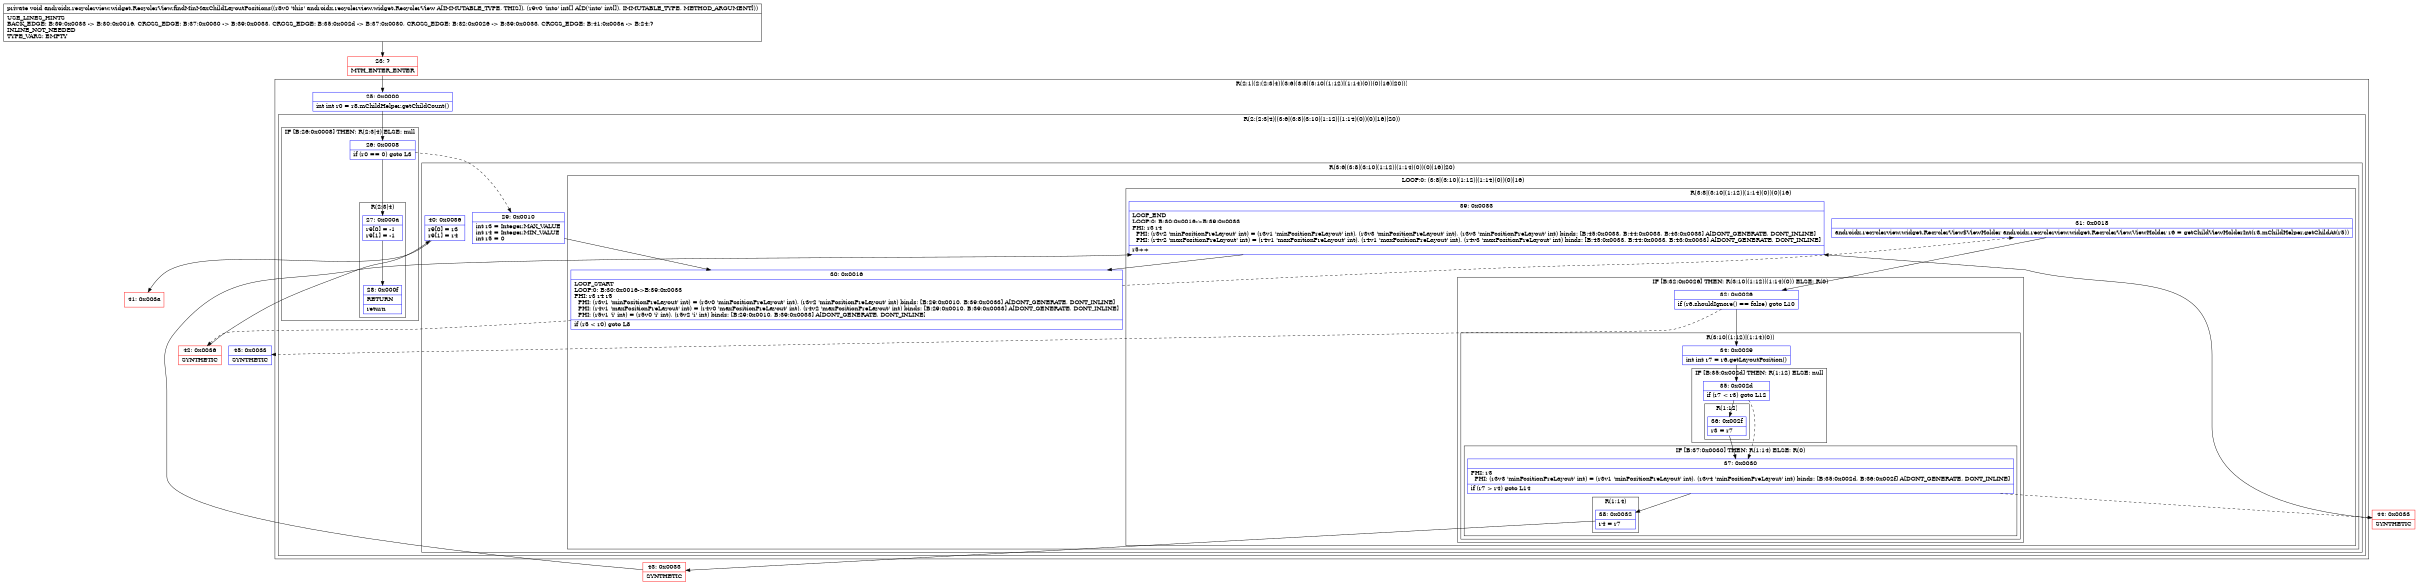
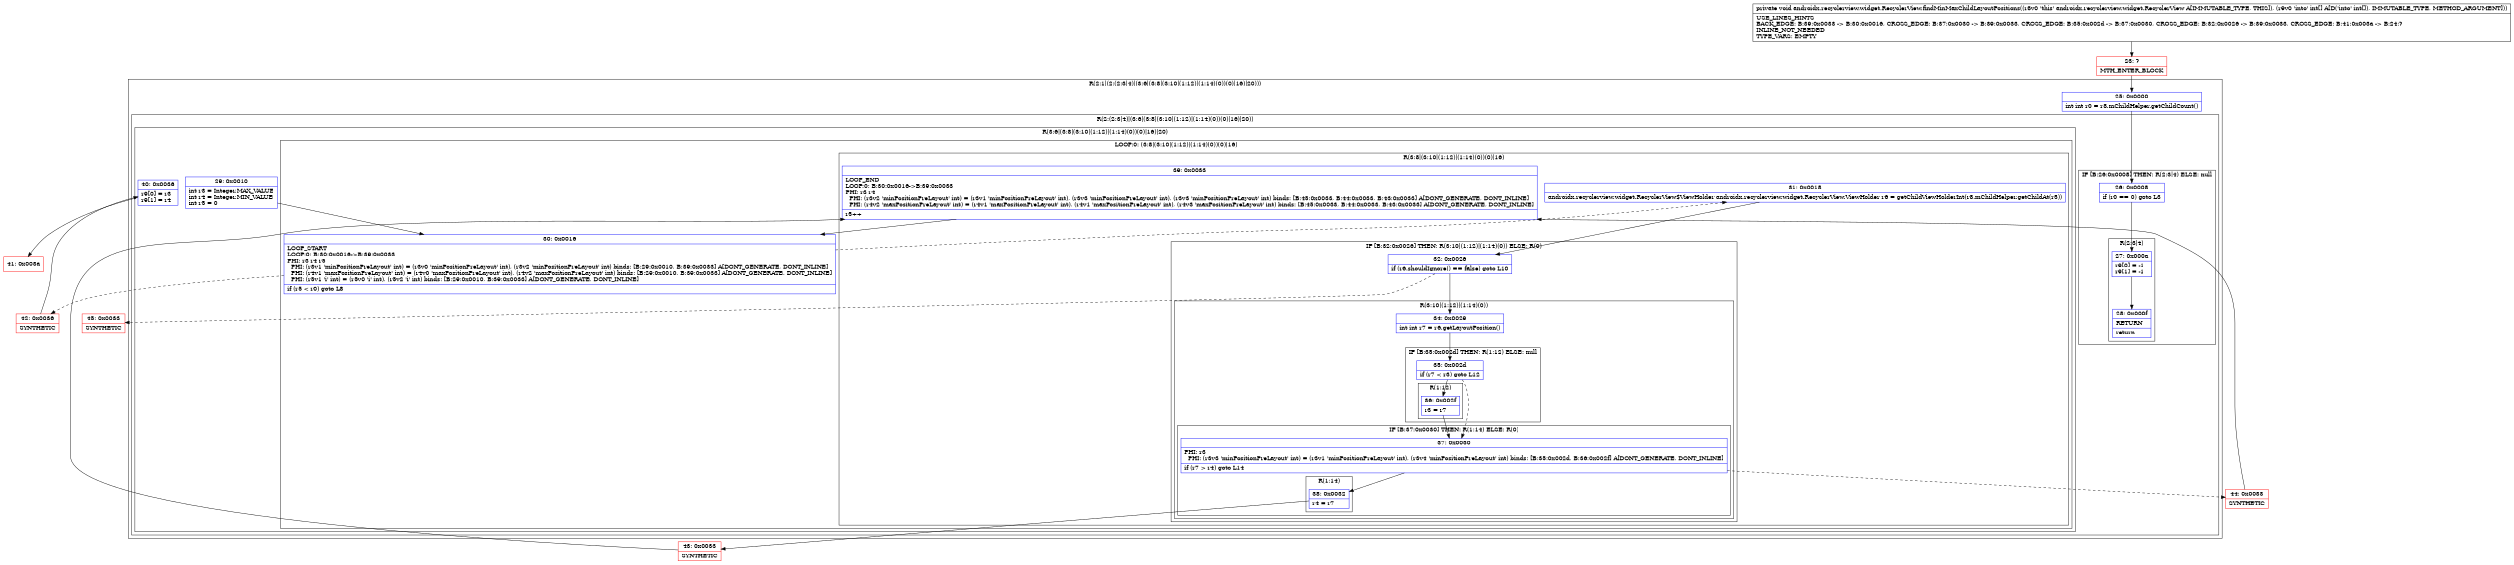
node "23: ?": text "MTH_ENTER_ENTER" -> "MTH_ENTER_BLOCK"
edge "26: 0x0008" -> "29: 0x0010": removed
node "45: 0x0033": color blue -> red
